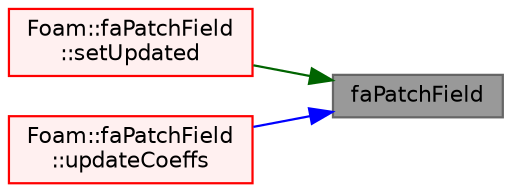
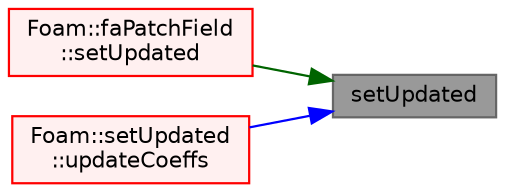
node "faPatchField": label "faPatchField" -> "setUpdated"
node "Foam::faPatchField ::updateCoeffs": label "Foam::faPatchField ::updateCoeffs" -> "Foam::setUpdated ::updateCoeffs"
